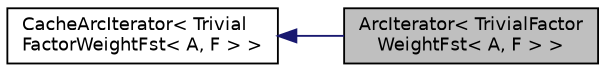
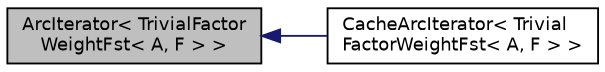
edge "ArcIterator< TrivialFactor WeightFst< A, F > >" -> "CacheArcIterator< Trivial FactorWeightFst< A, F > >": reversed
